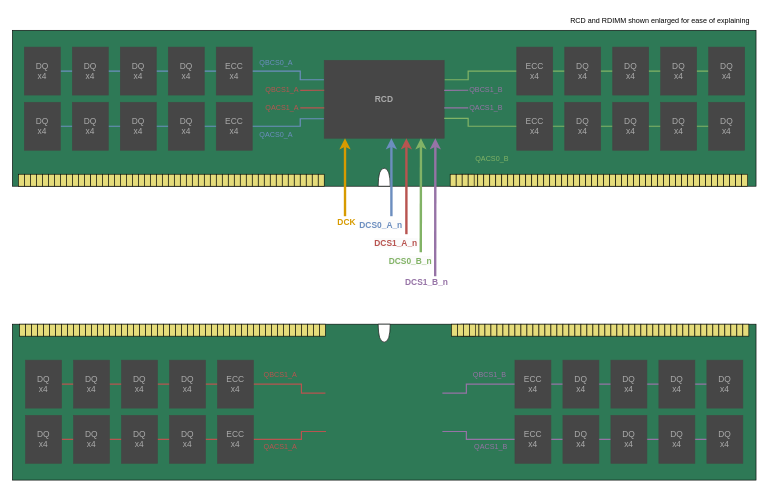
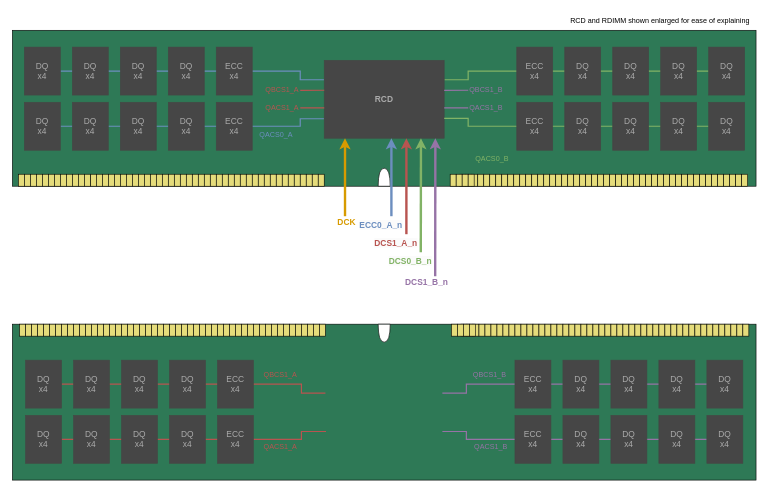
node "QBCS0_A": removed
node "DCS0_A_n": label "DCS0_A_n" -> "ECC0_A_n"
